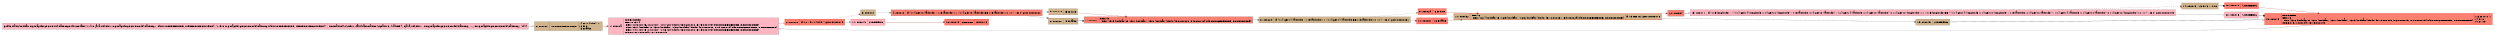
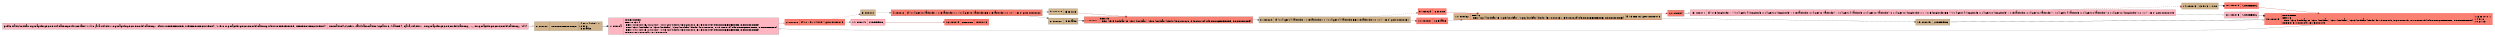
edge "0: 0x0000" -> "1: 0x000a": color brown -> black
